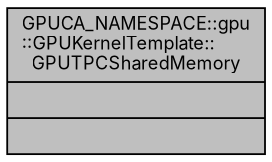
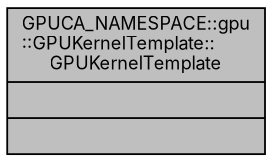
node "GPUCA_NAMESPACE::gpu": text "GPUTPCSharedMemory" -> "GPUKernelTemplate"
